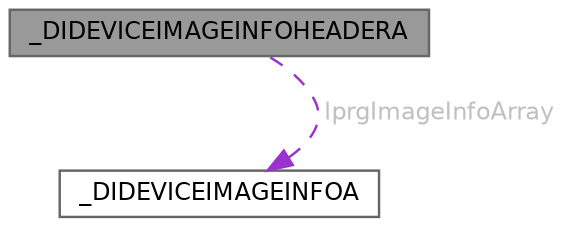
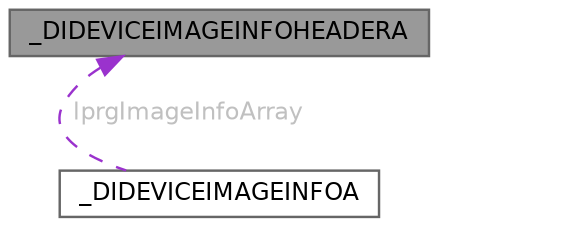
edge "_DIDEVICEIMAGEINFOHEADERA" -> "_DIDEVICEIMAGEINFOA": reversed
